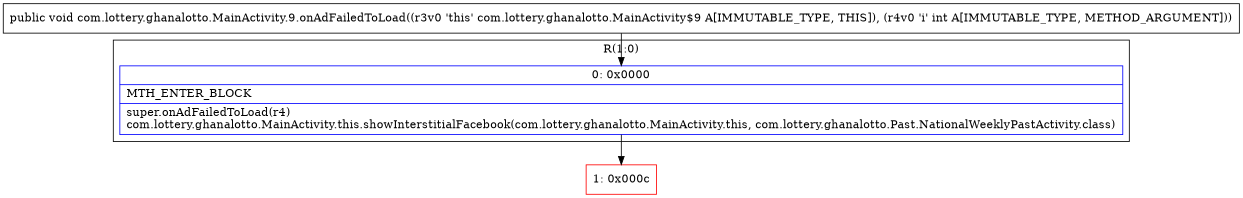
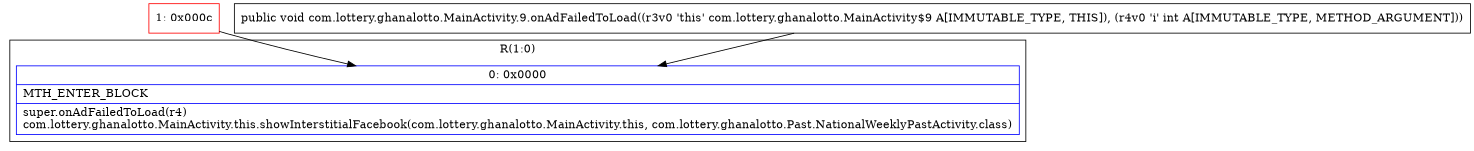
edge "0: 0x0000" -> "1: 0x000c": reversed
